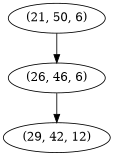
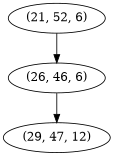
node "(21, 50, 6)": label "(21, 50, 6)" -> "(21, 52, 6)"
node "(29, 42, 12)": label "(29, 42, 12)" -> "(29, 47, 12)"
